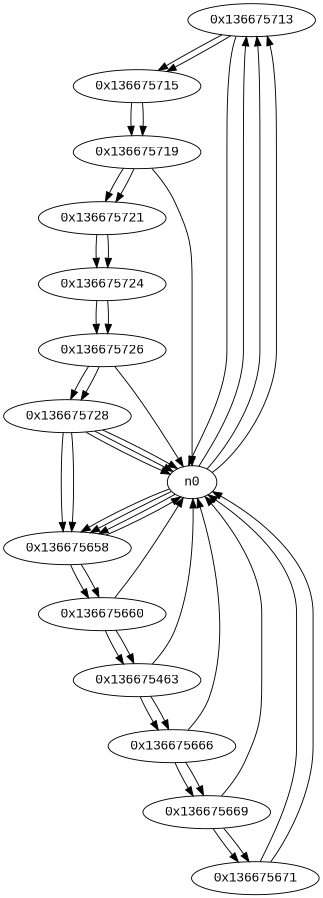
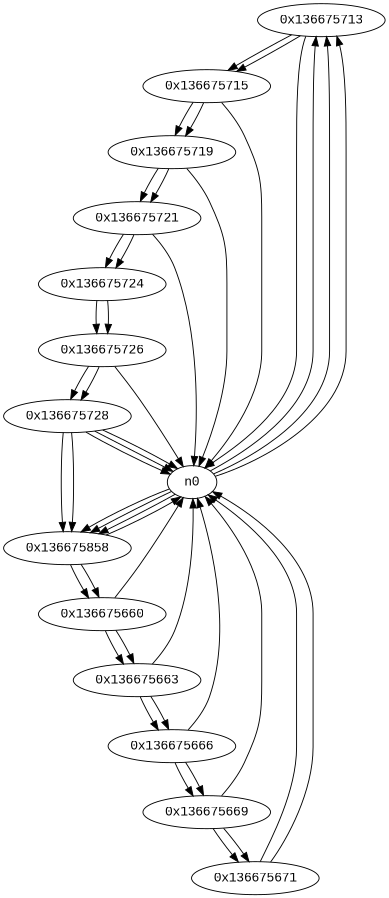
edge "0x136675715" -> "n0": added
edge "0x136675721" -> "n0": added
node "0x136675658": label "0x136675658" -> "0x136675858"
node "0x136675463": label "0x136675463" -> "0x136675663"
